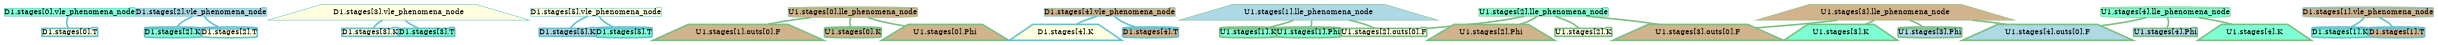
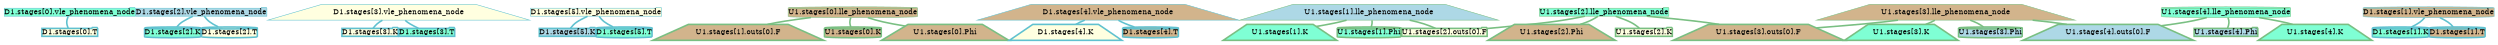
node "D1.stages[4].vle_phenomena_node": shape folder -> trapezium
node "U1.stages[1].K": shape cylinder -> trapezium
